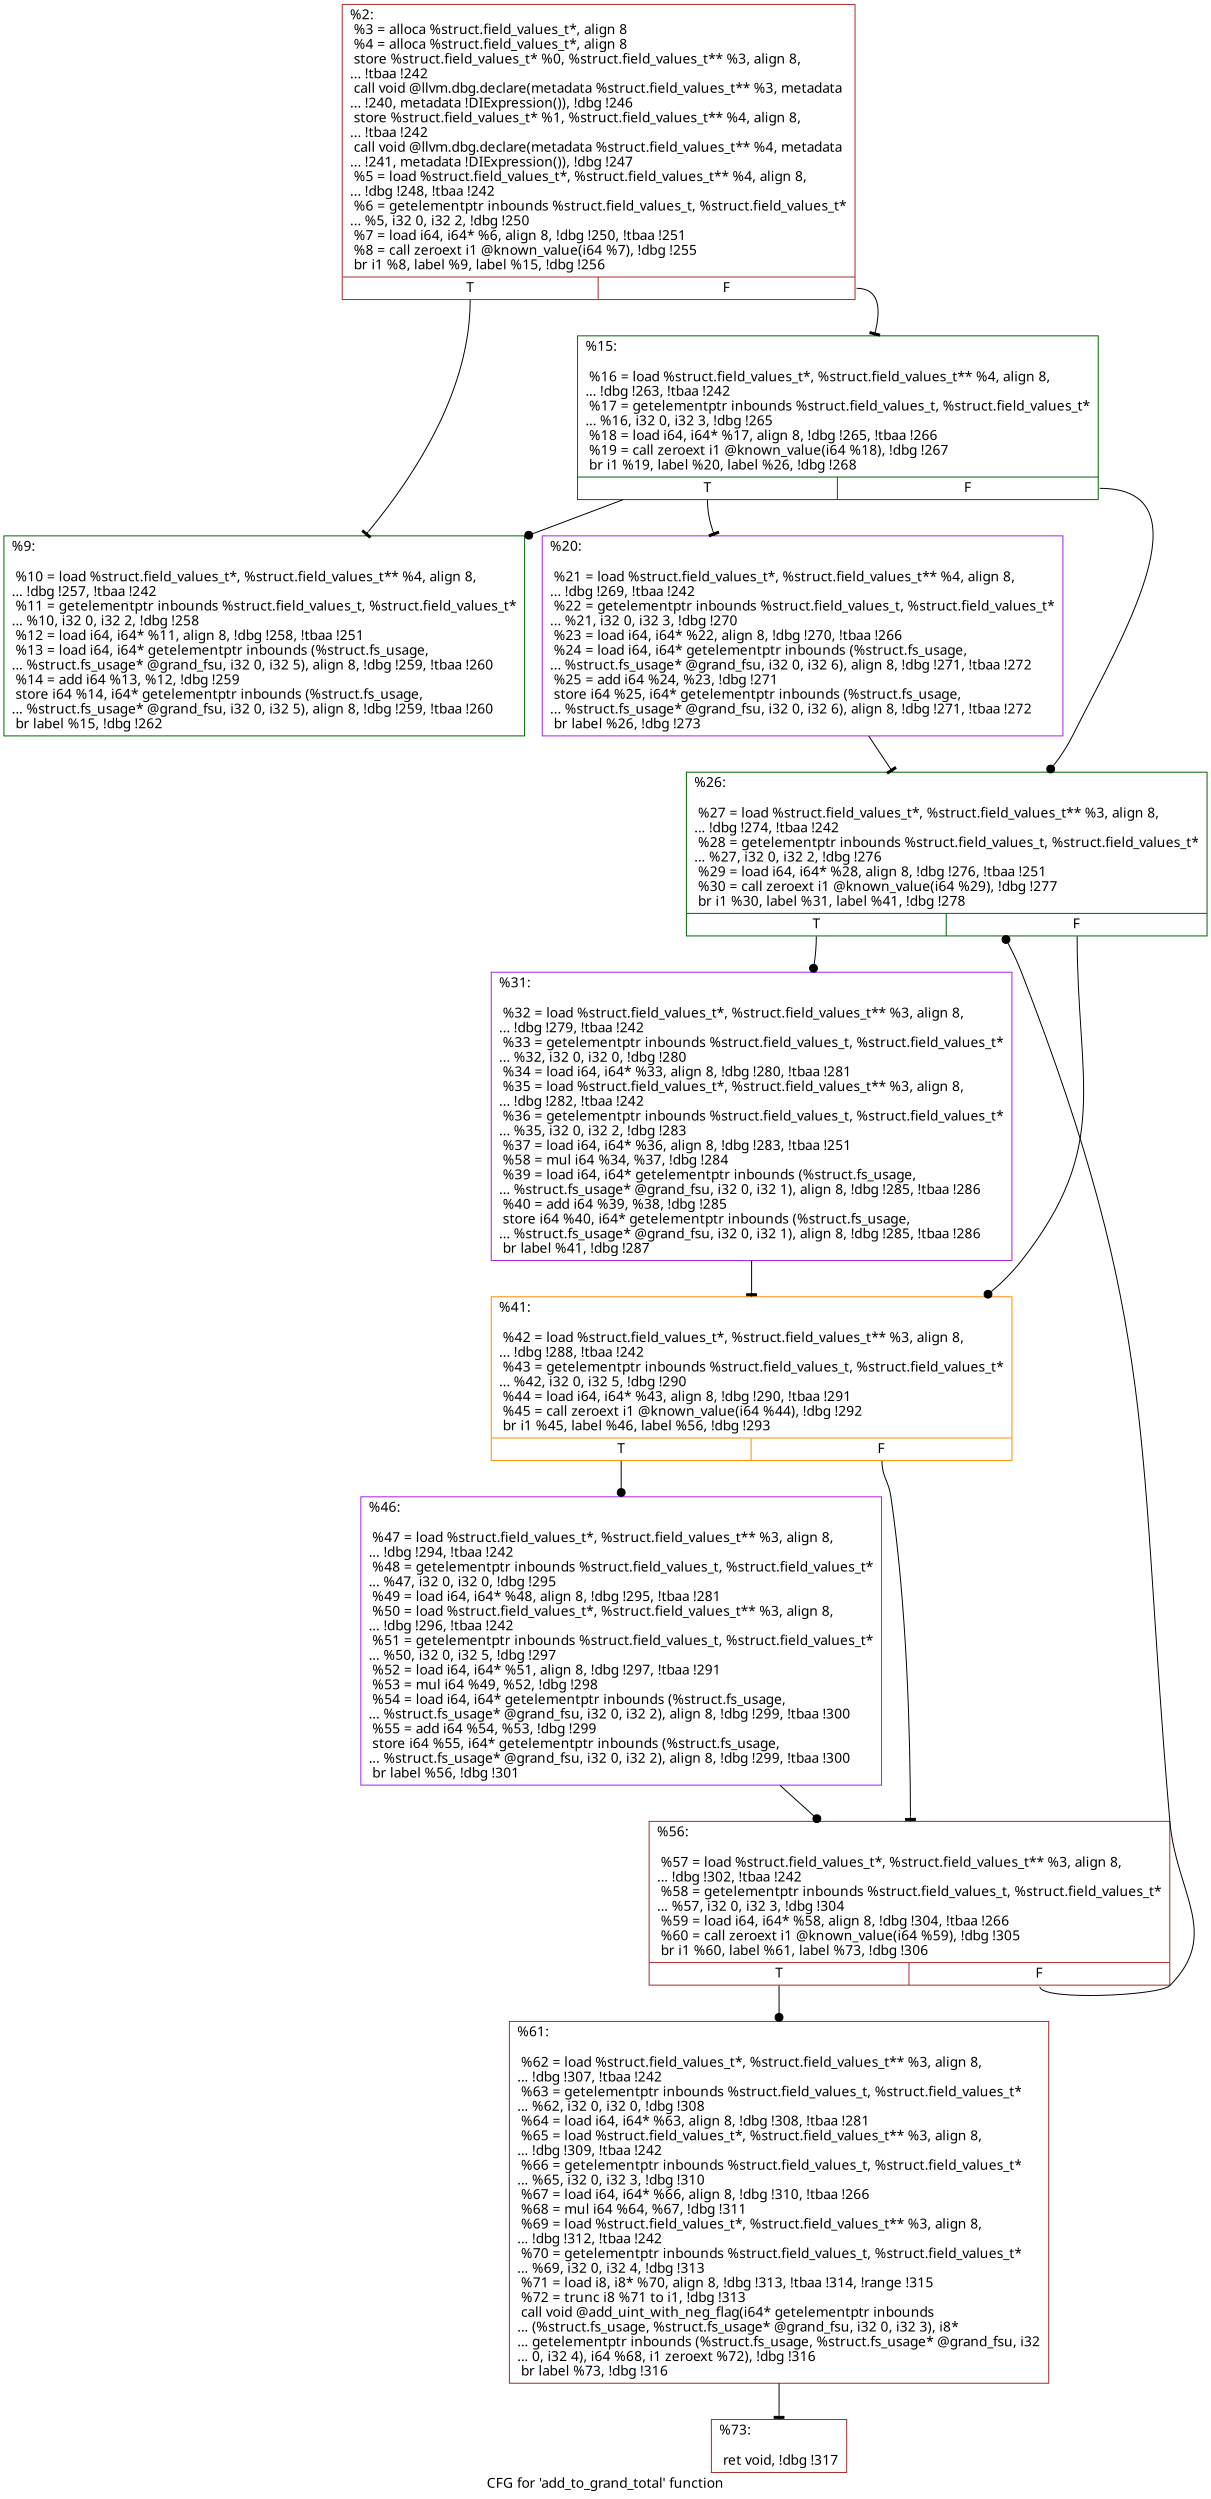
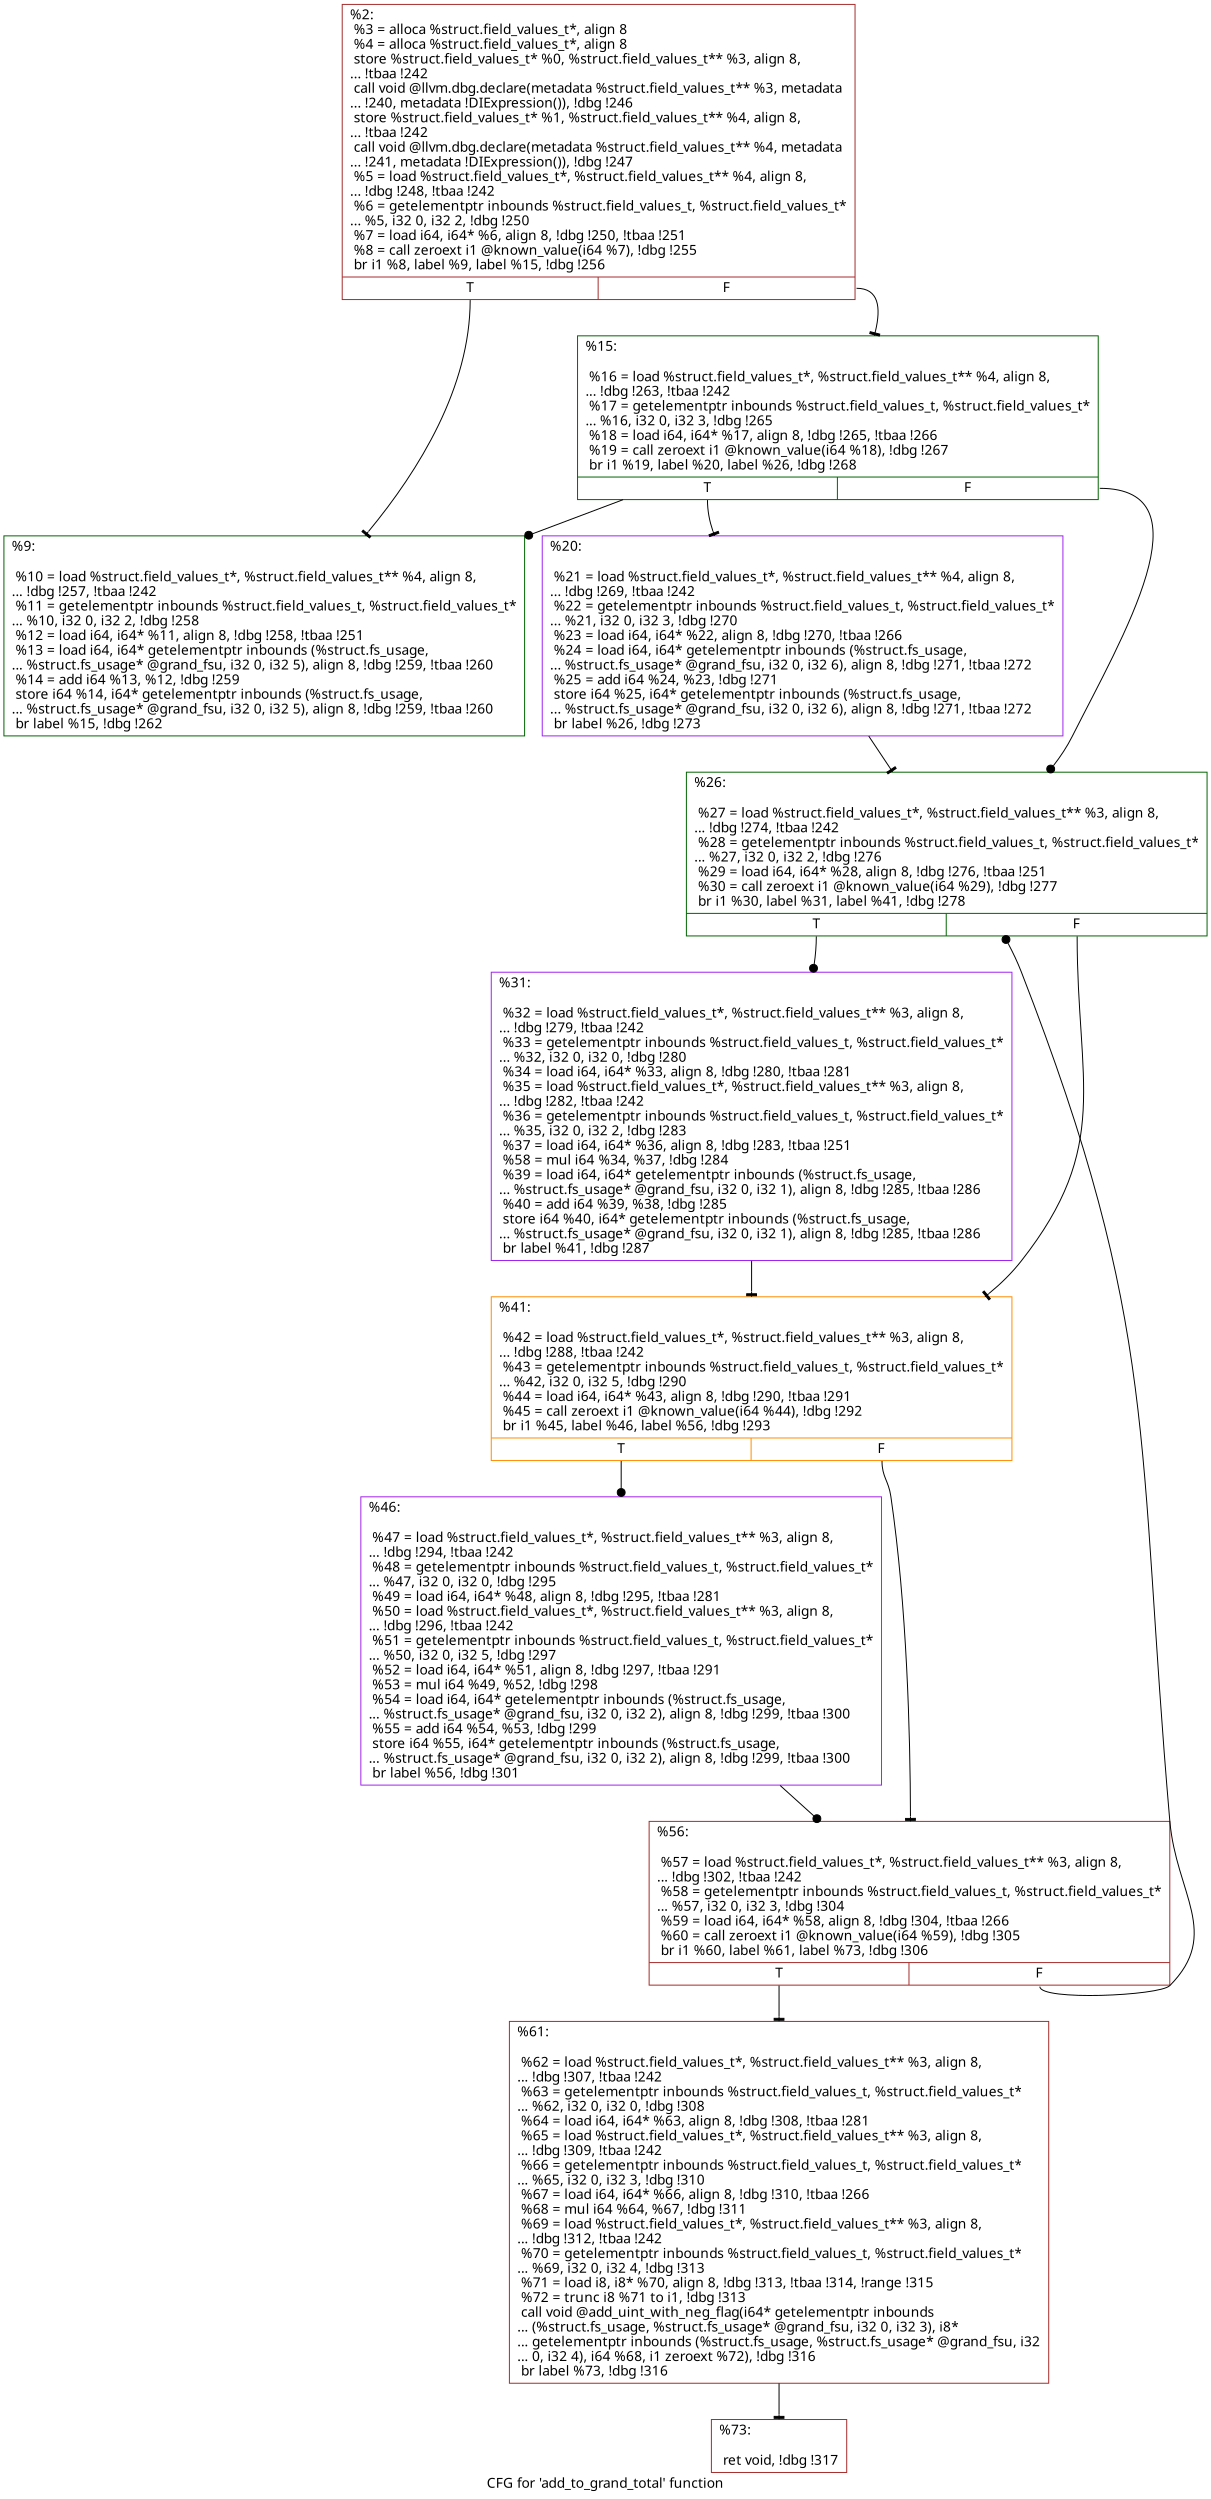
edge "%26:" -> "%41:": arrowhead dot -> tee
edge "%56:" -> "%61:": arrowhead dot -> tee
